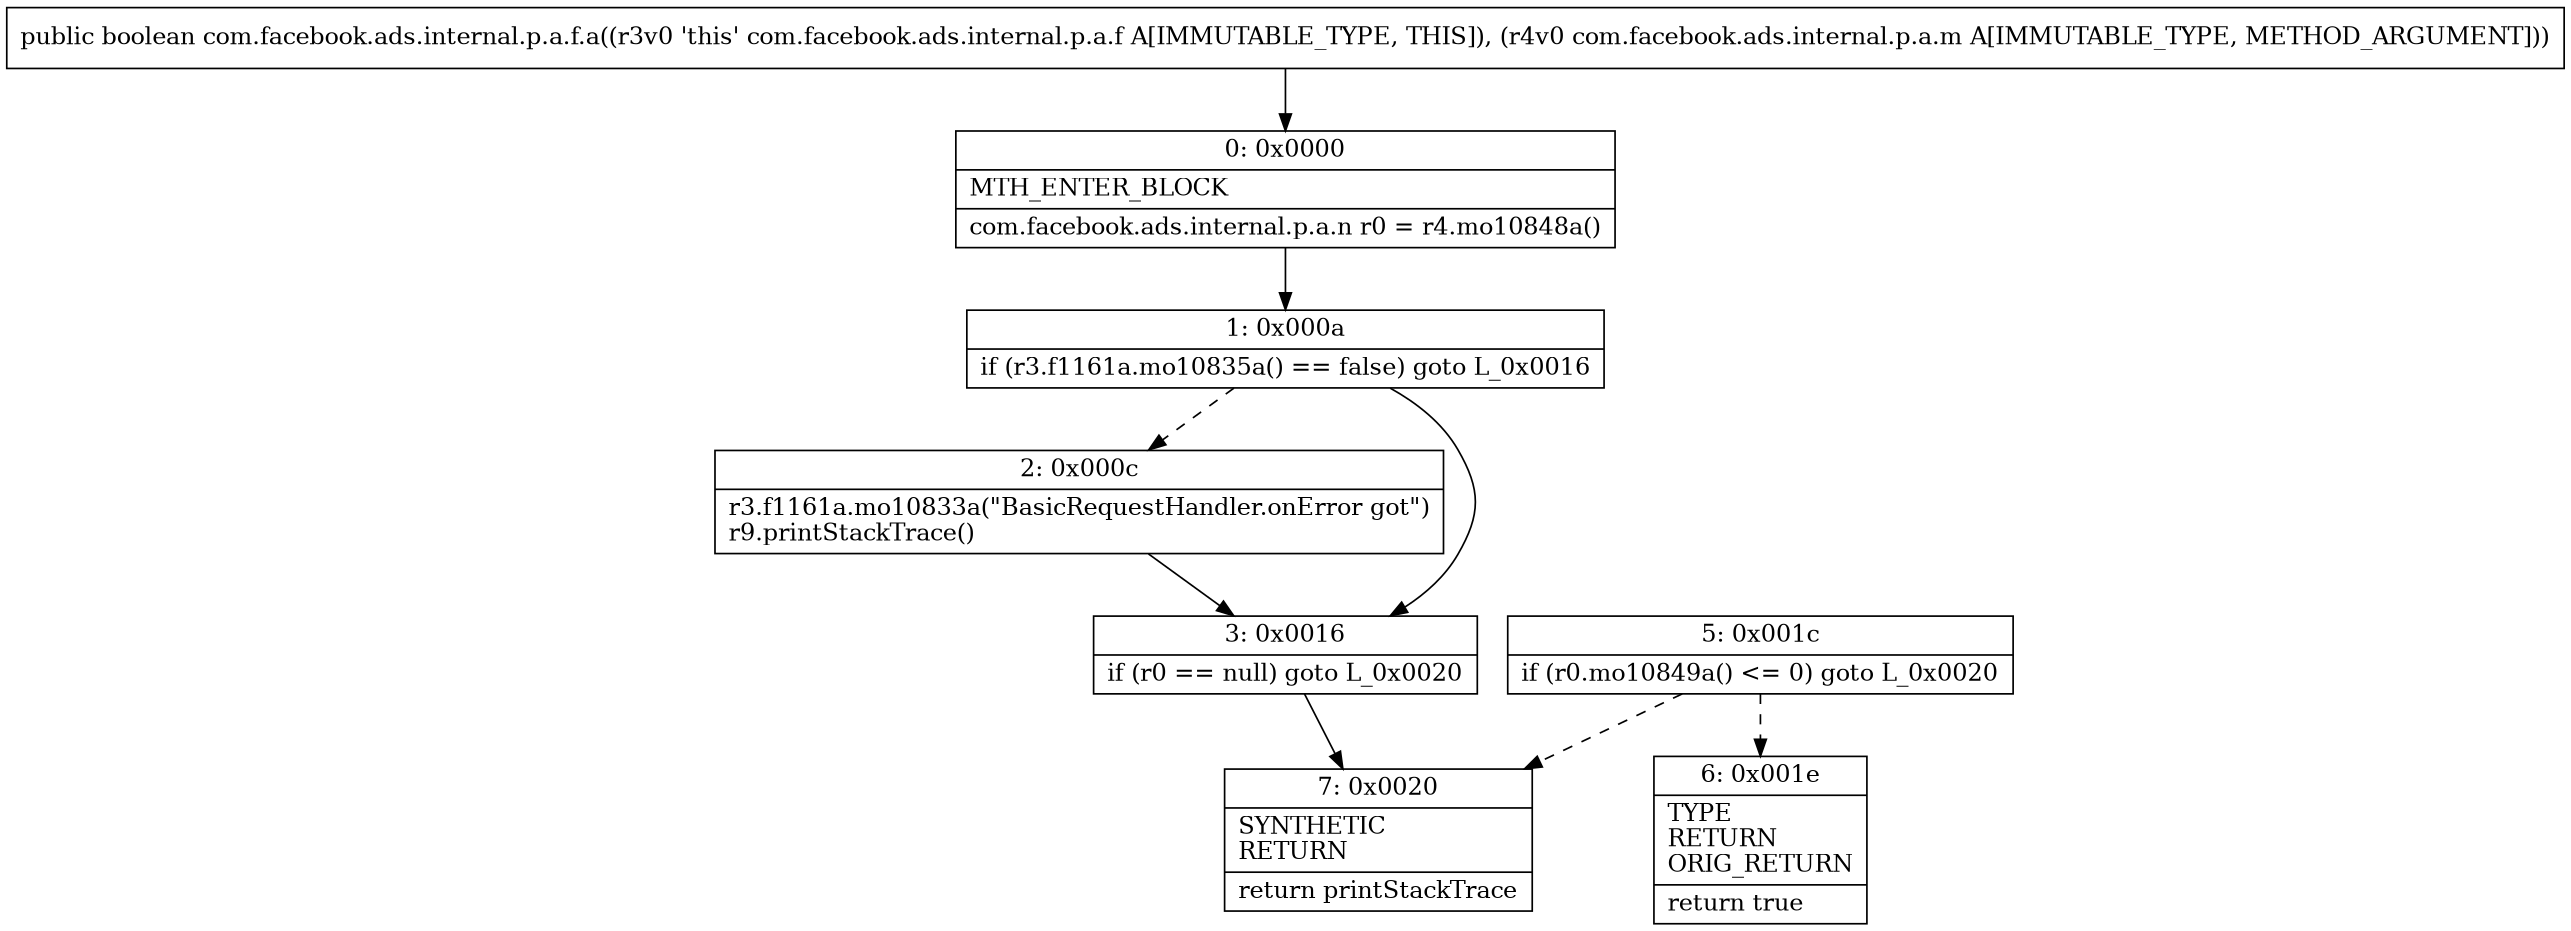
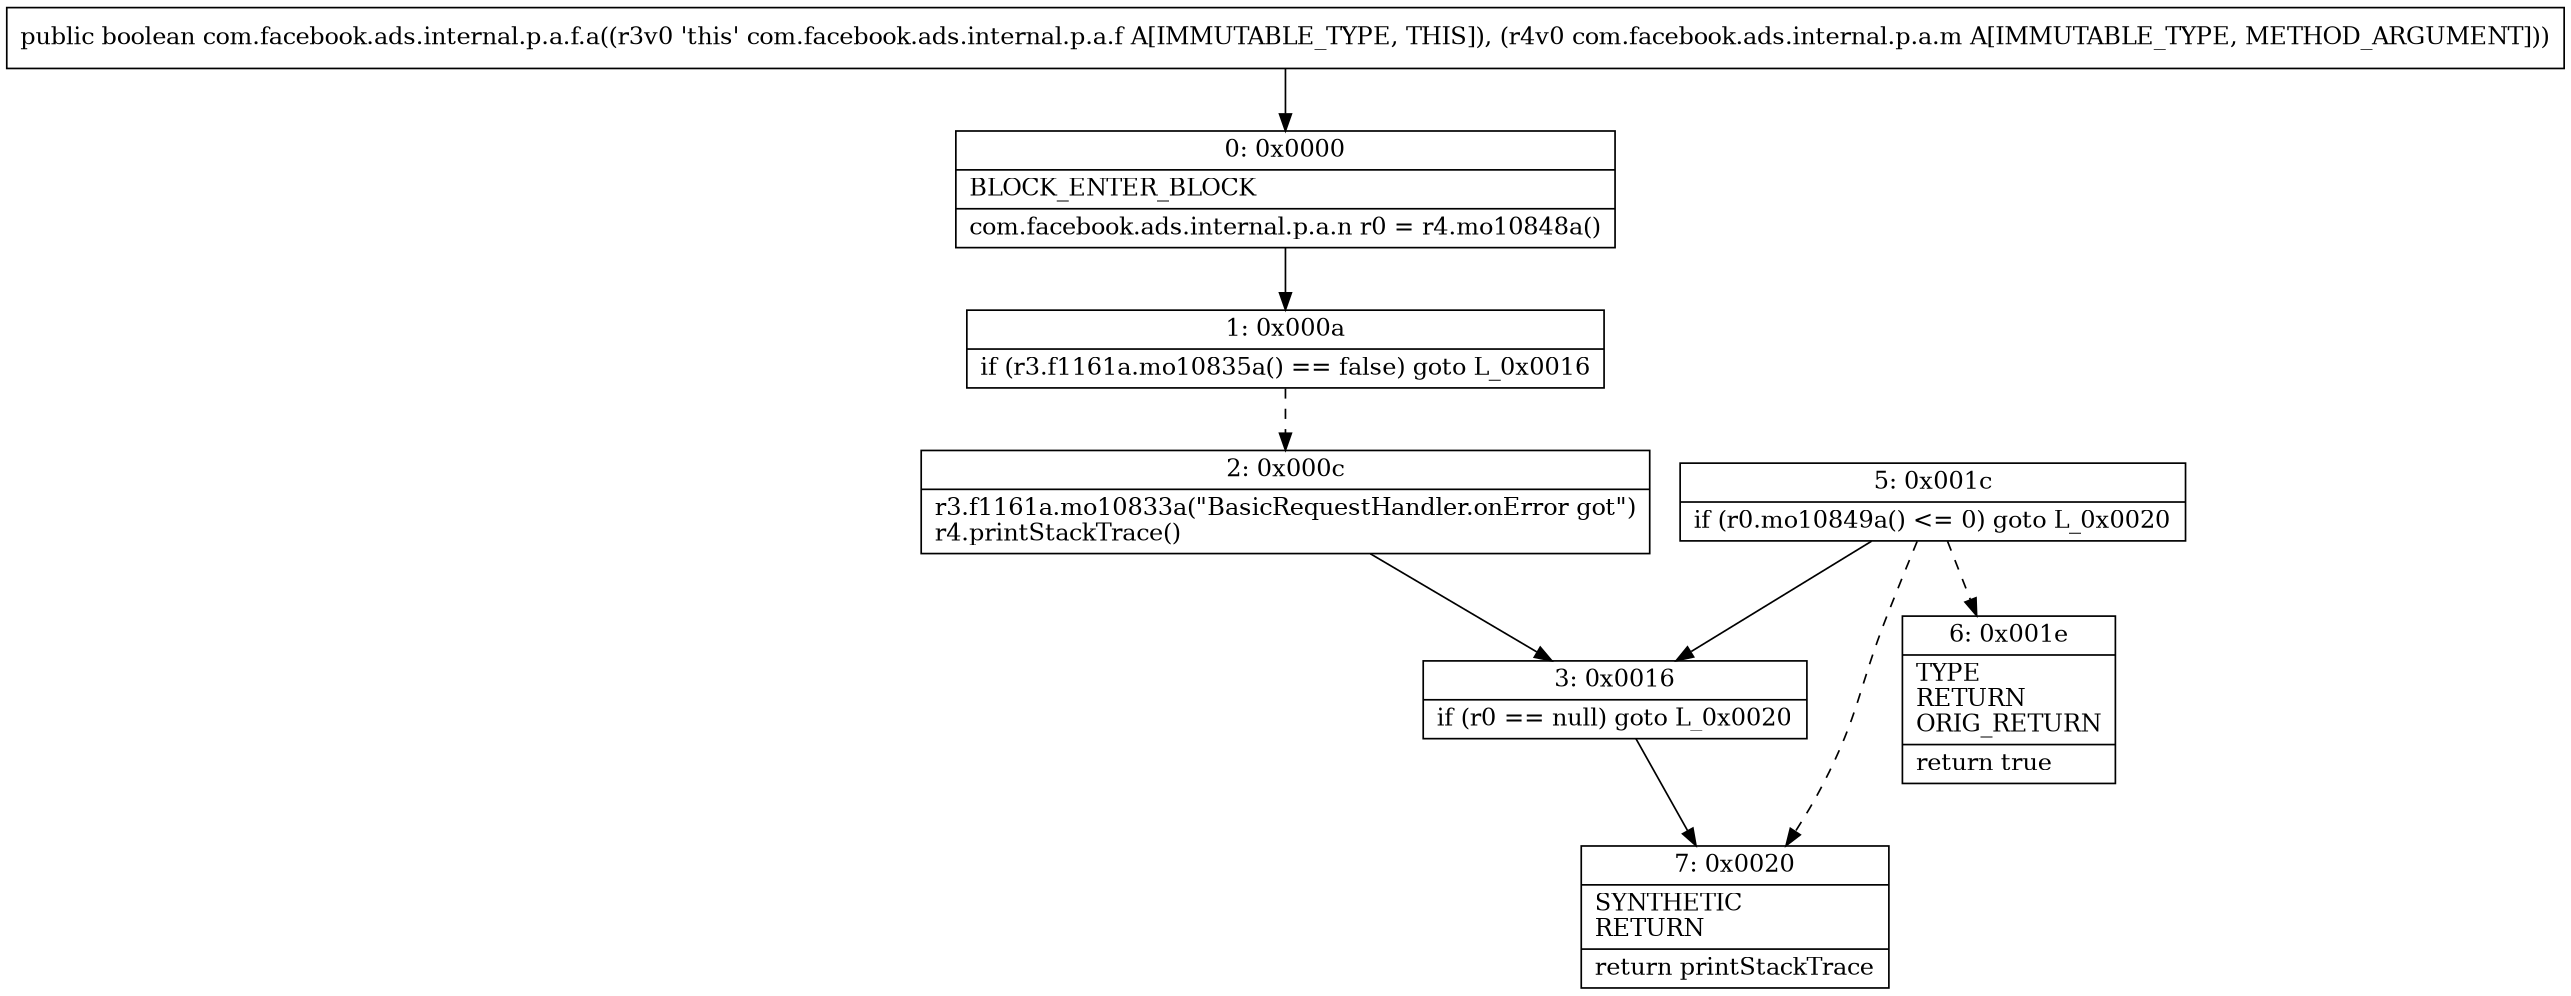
node "0: 0x0000": text "MTH_ENTER_BLOCK" -> "BLOCK_ENTER_BLOCK"
edge "1: 0x000a" -> "3: 0x0016": now "5: 0x001c" -> "3: 0x0016"
node "2: 0x000c": text "r9.printStackTrace()" -> "r4.printStackTrace()"
